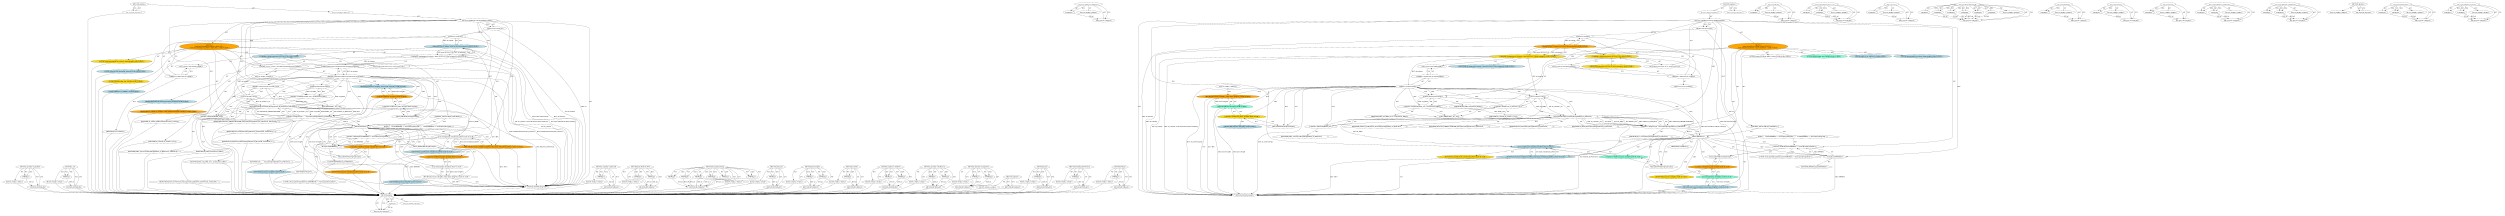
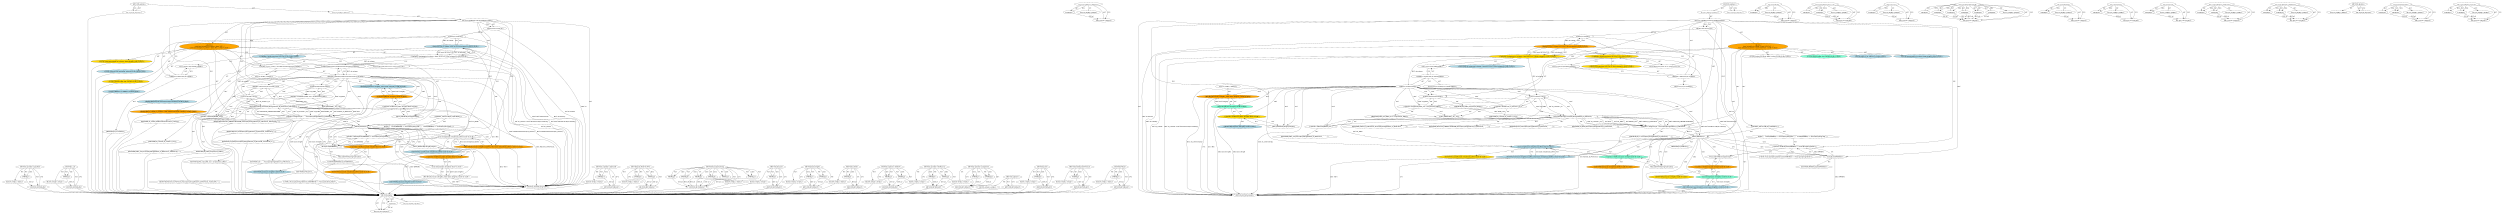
node "(IDENTIFIER,url_scheme,url_scheme.empty())": added
node "<(IDENTIFIER,base,base::string16(out_buffer))<SUB>18</SUB>>": added
